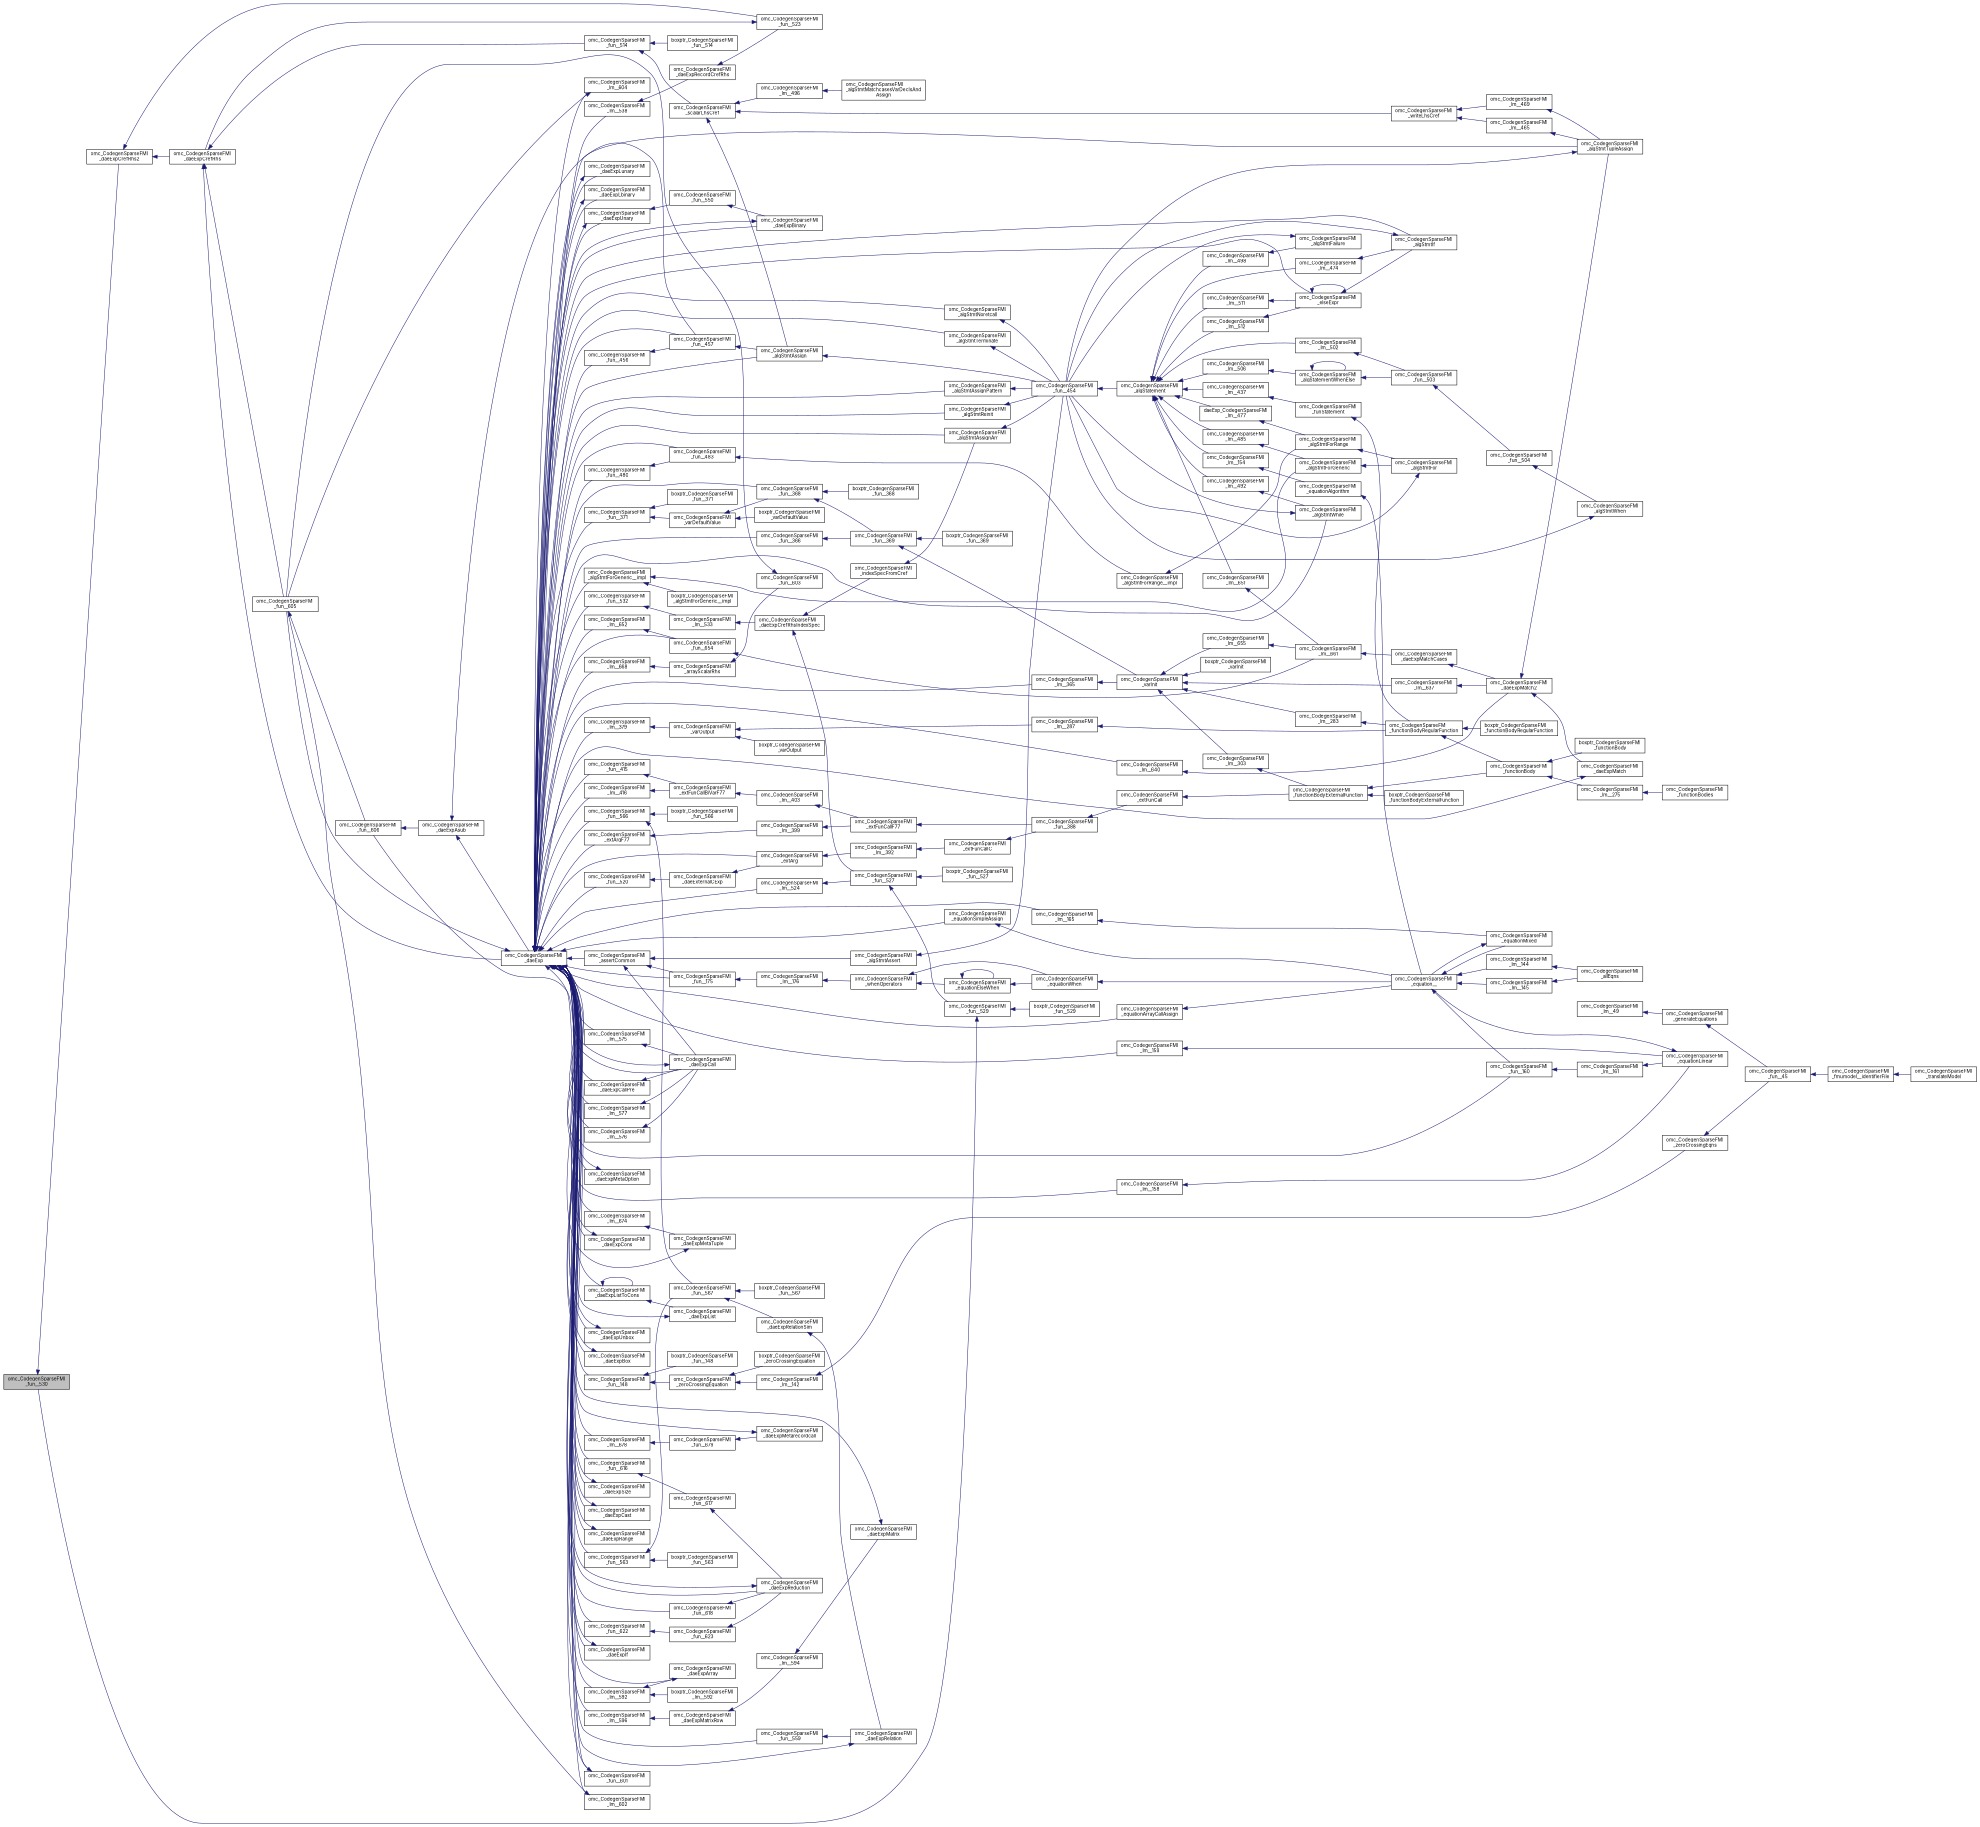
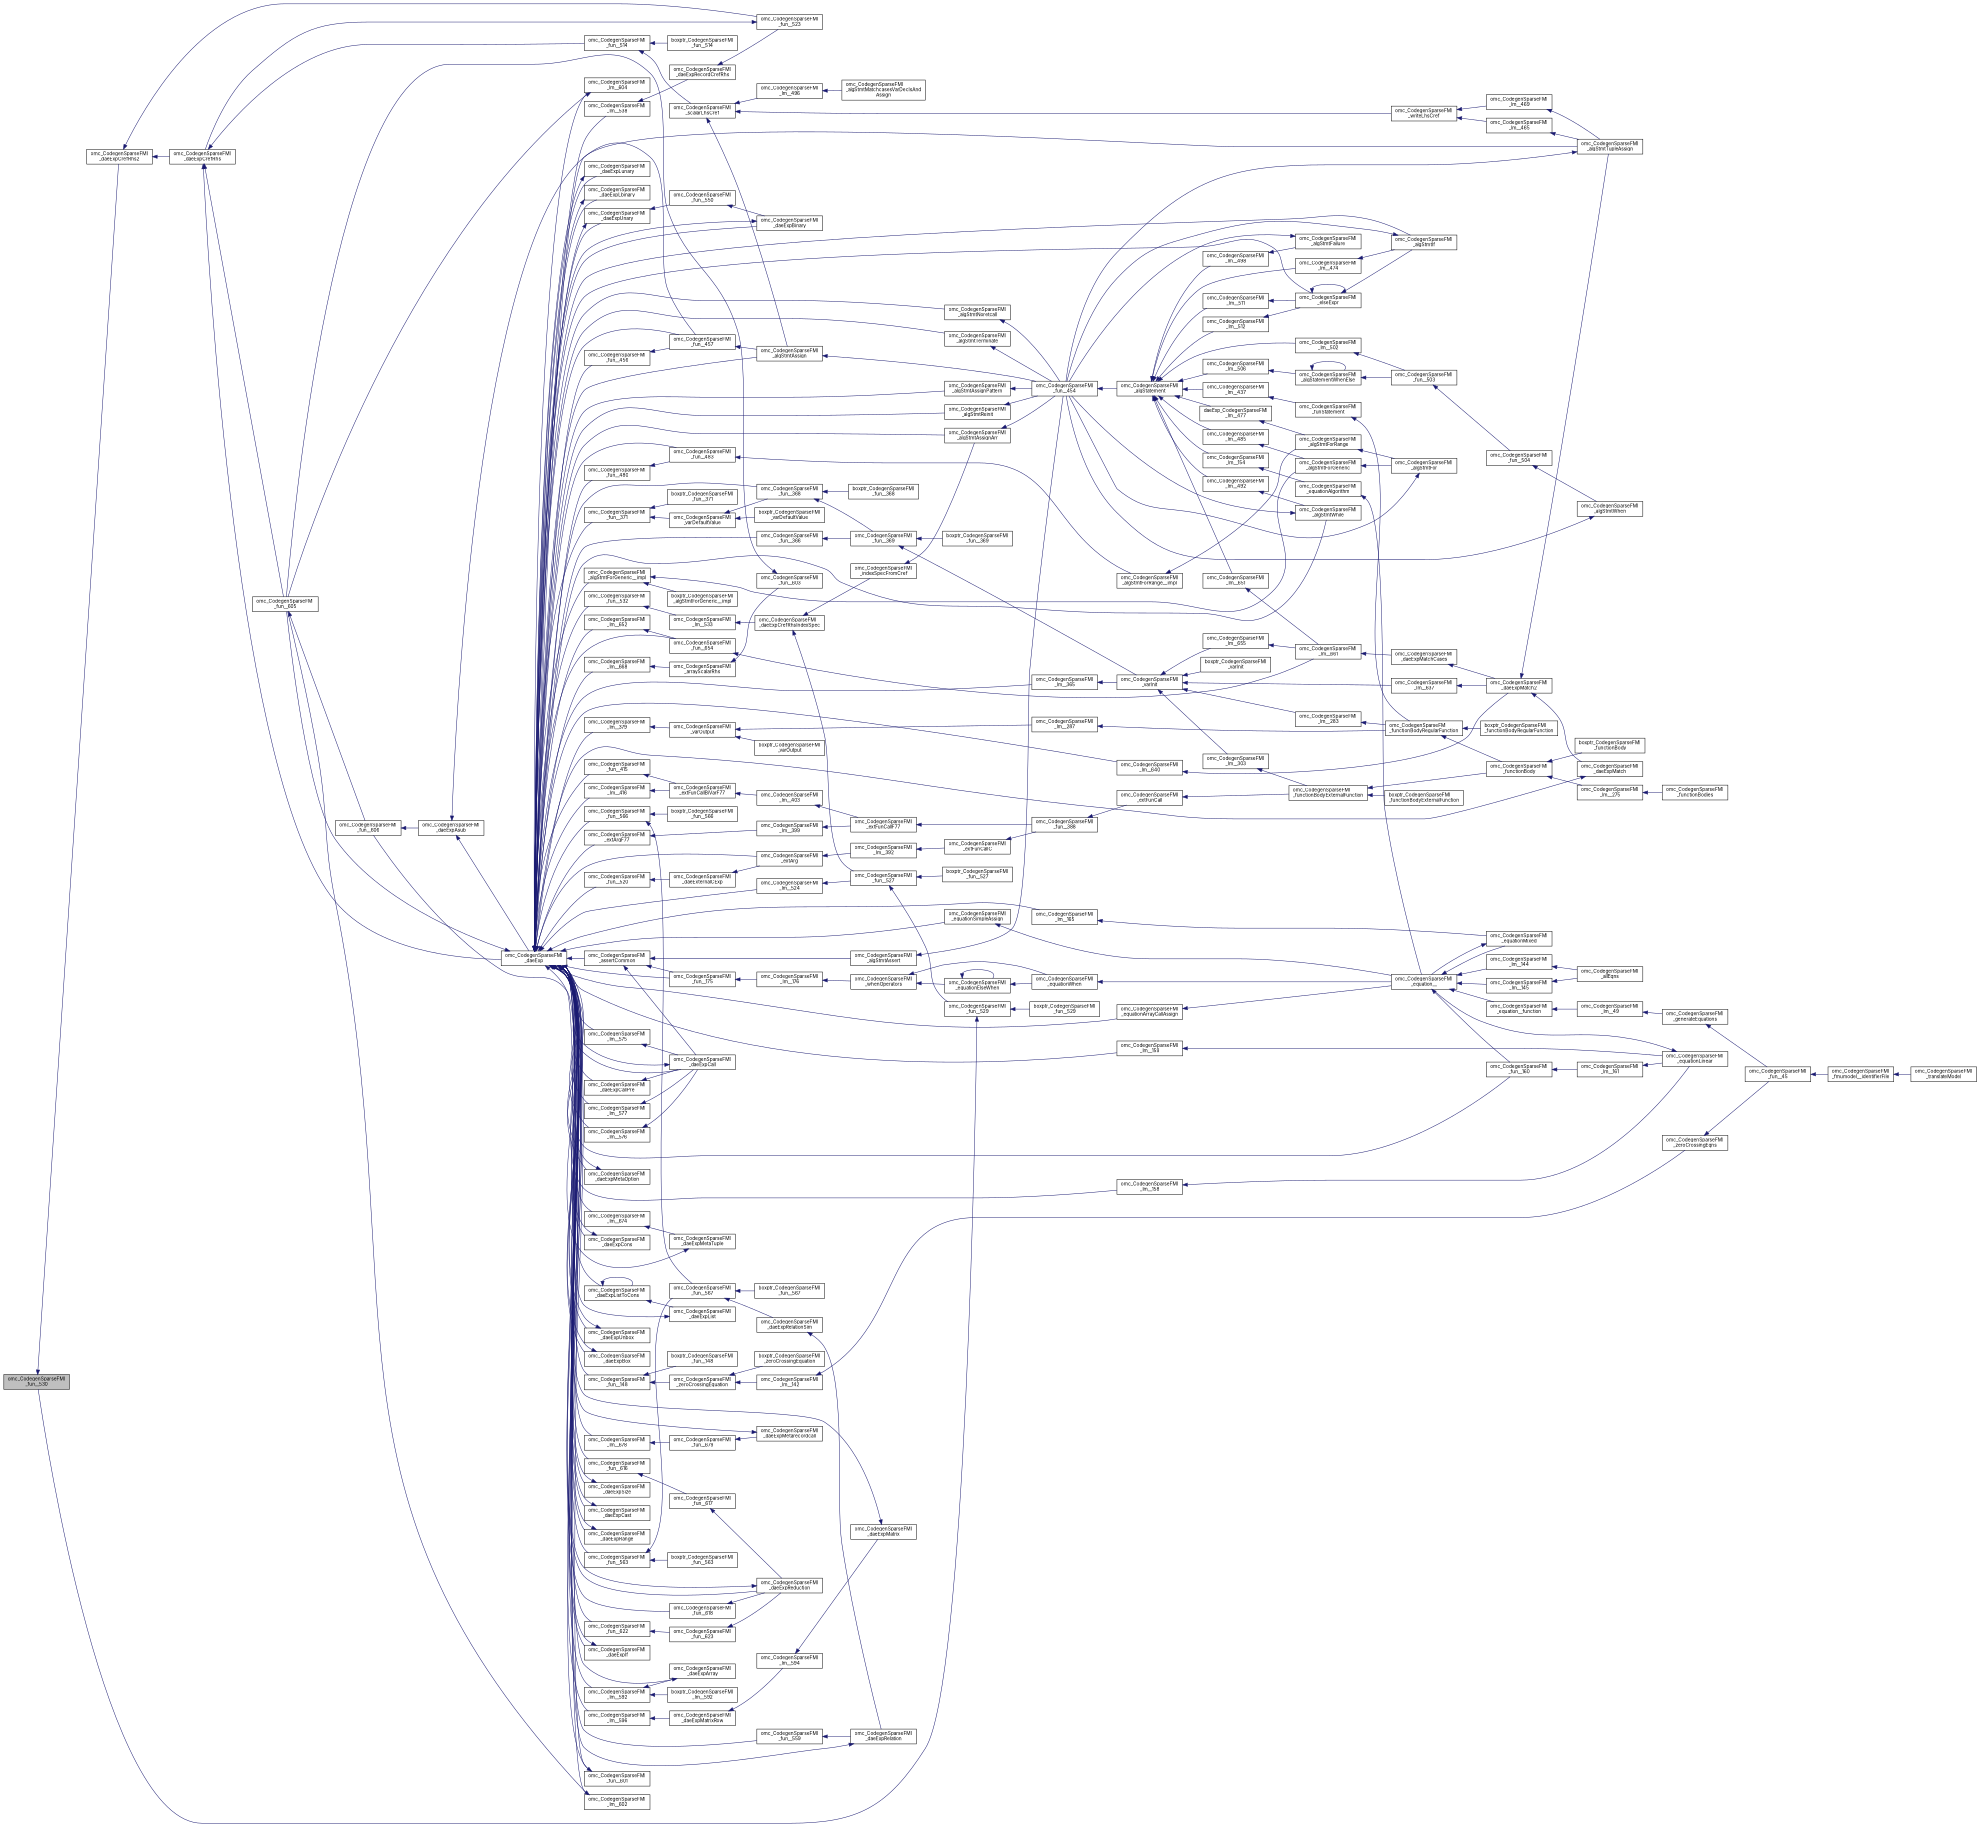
node "omc_CodegenSparseFMI _equation__function": added
